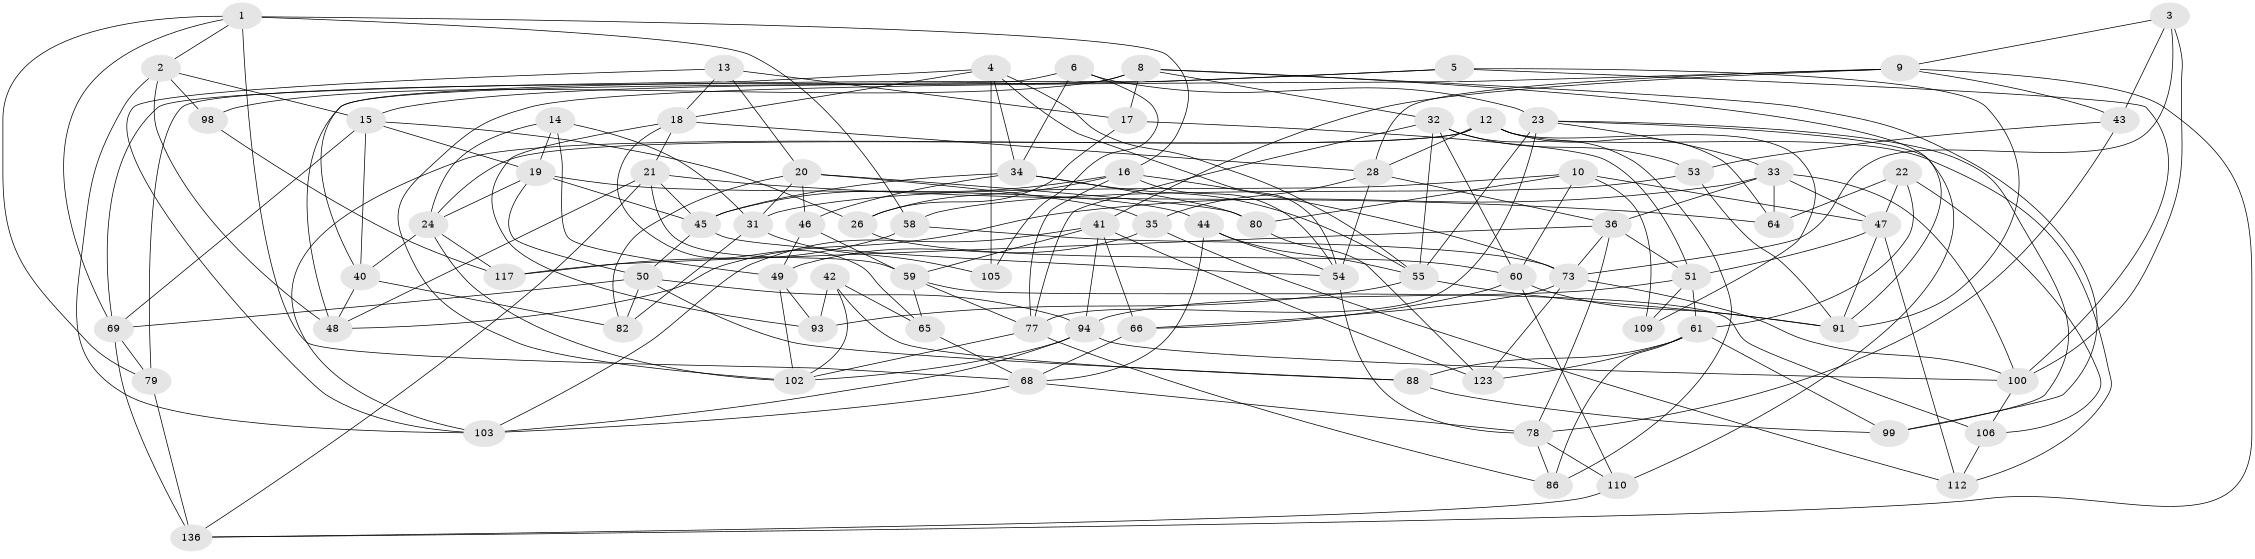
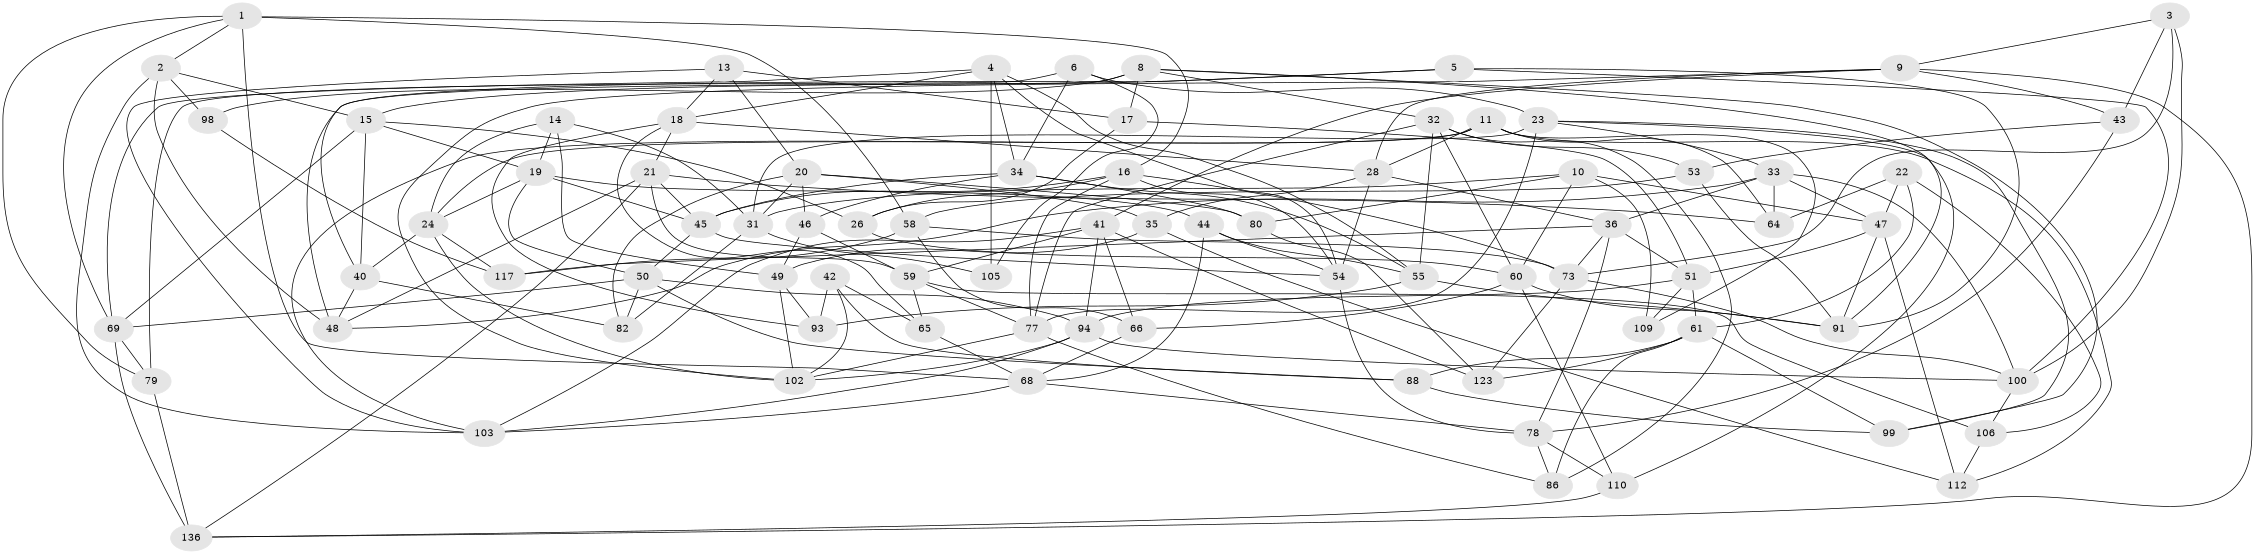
node "12": label "12" -> "11"
edge "23" -- "55": now "23" -- "31"
edge "73" -- "66": now "58" -- "66"
